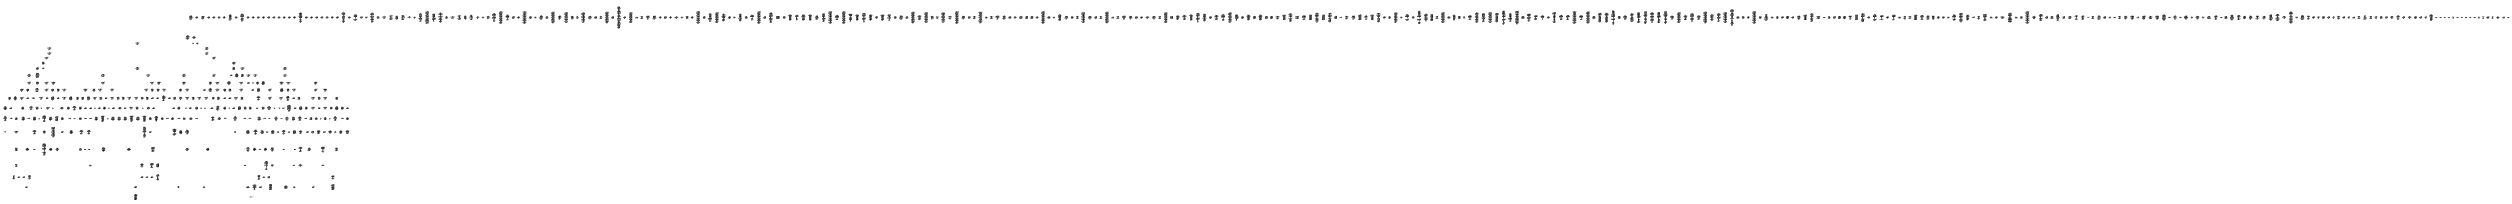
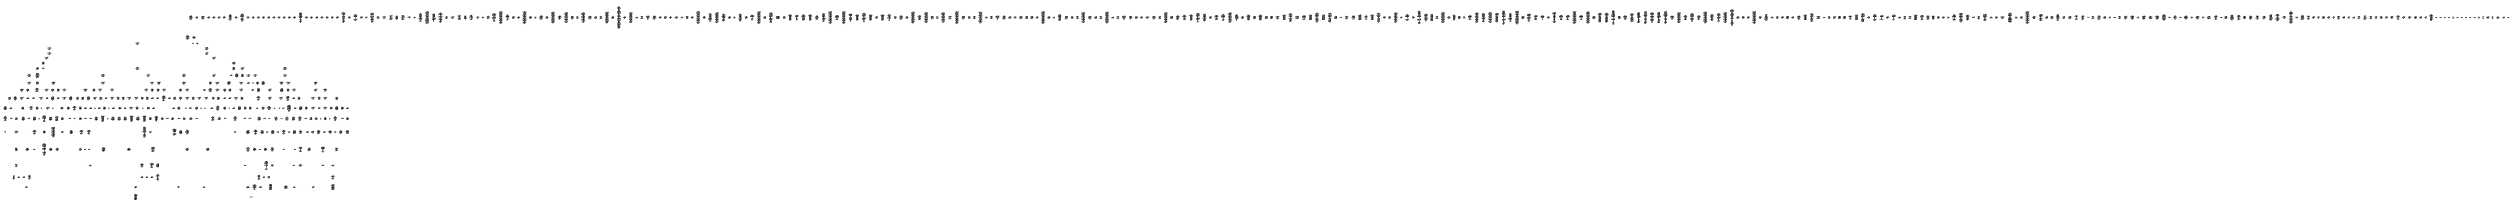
node "# 0x4a PUSHX LogicData EQ PUSHX Data JUMPI": removed
node "# 0x2f83 PUSHX BitData AND": added
